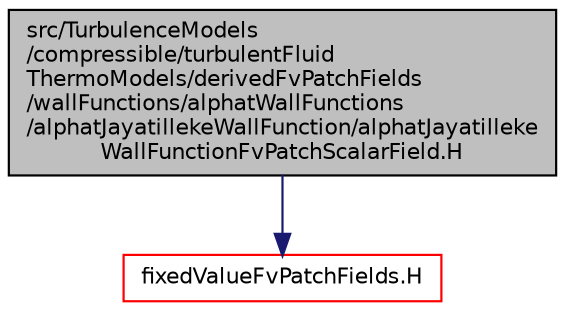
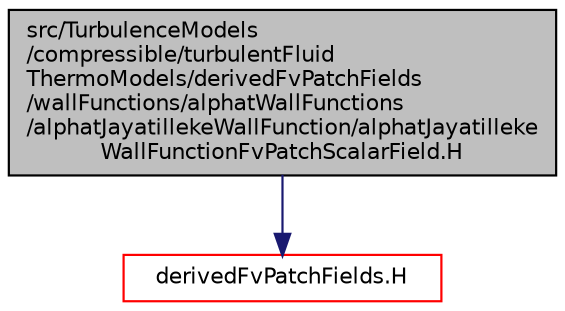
node "fixedValueFvPatchFields.H": label "fixedValueFvPatchFields.H" -> "derivedFvPatchFields.H"
